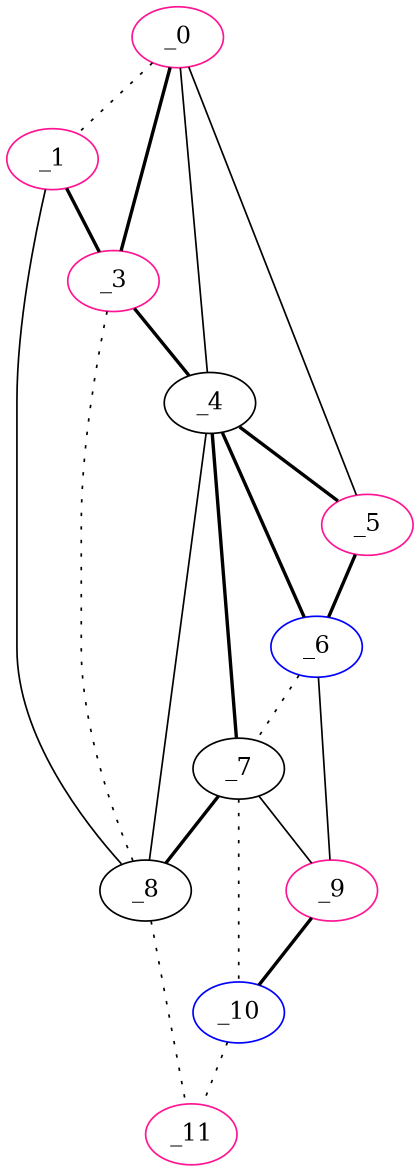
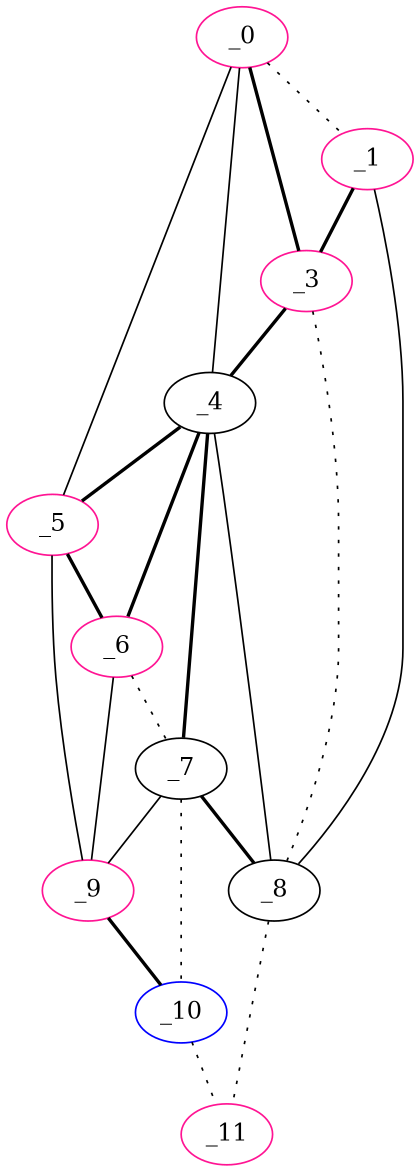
node "_6": color blue -> deeppink
edge "_5" -- "_9": added
